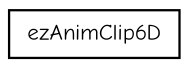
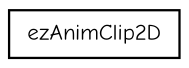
node "ezAnimClip6D": label "ezAnimClip6D" -> "ezAnimClip2D"
